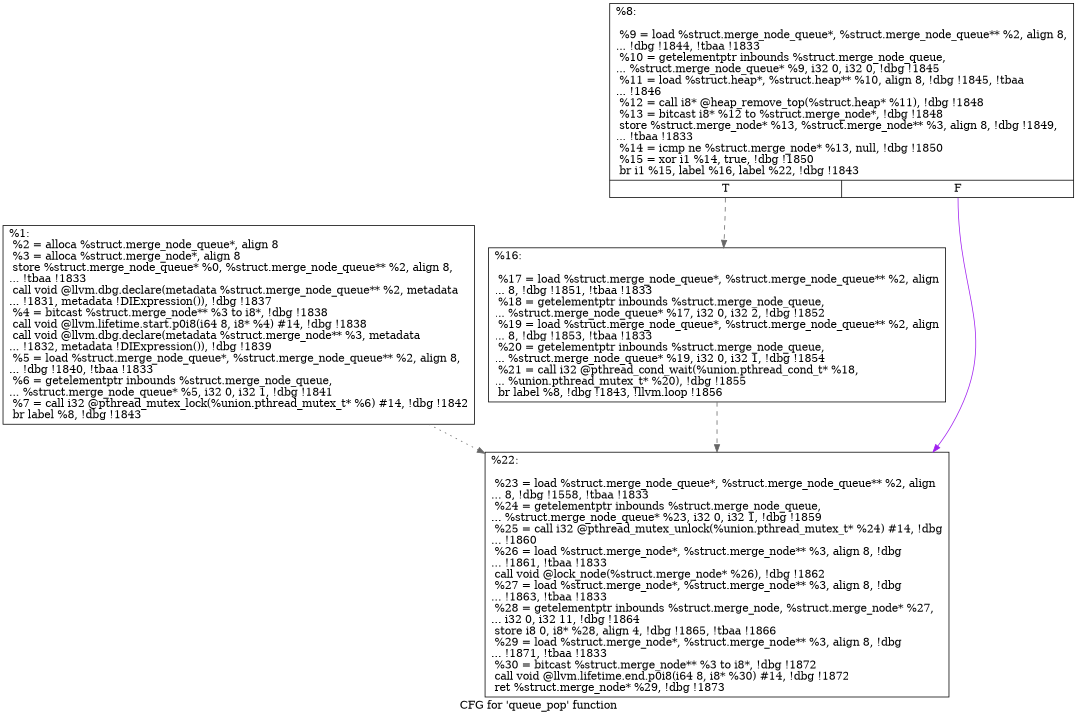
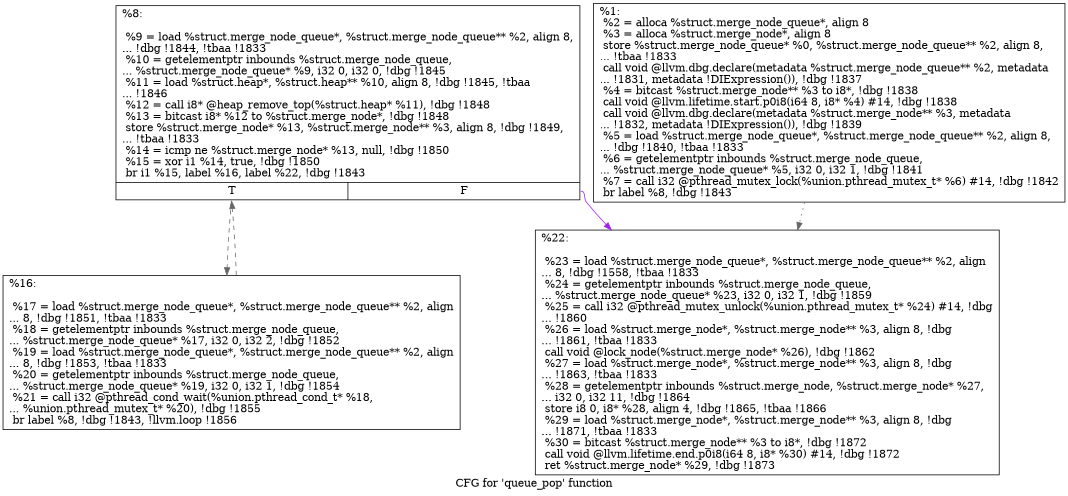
edge "%16:" -> "%22:": now "%16:" -> "%8:"
